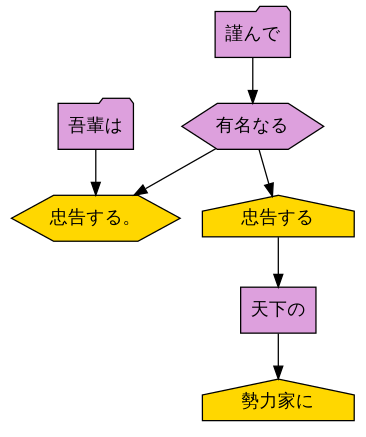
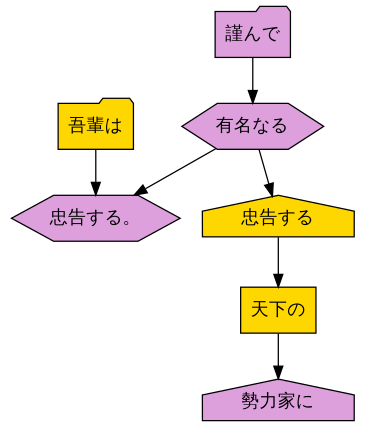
node "吾輩は": fillcolor plum -> gold
node "忠告する。": fillcolor gold -> plum
node "天下の": fillcolor plum -> gold
node "勢力家に": fillcolor gold -> plum
